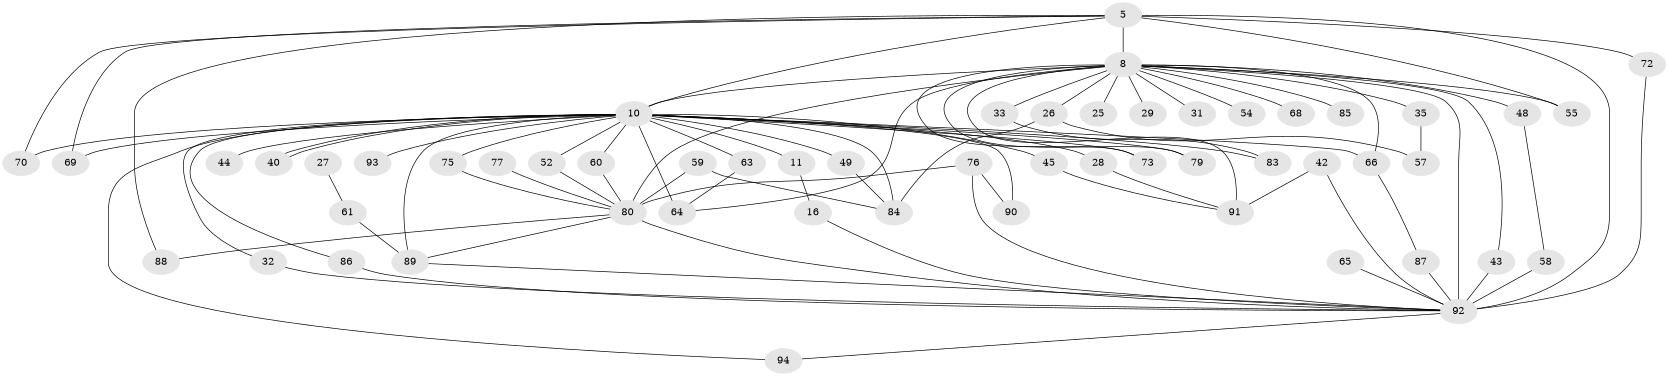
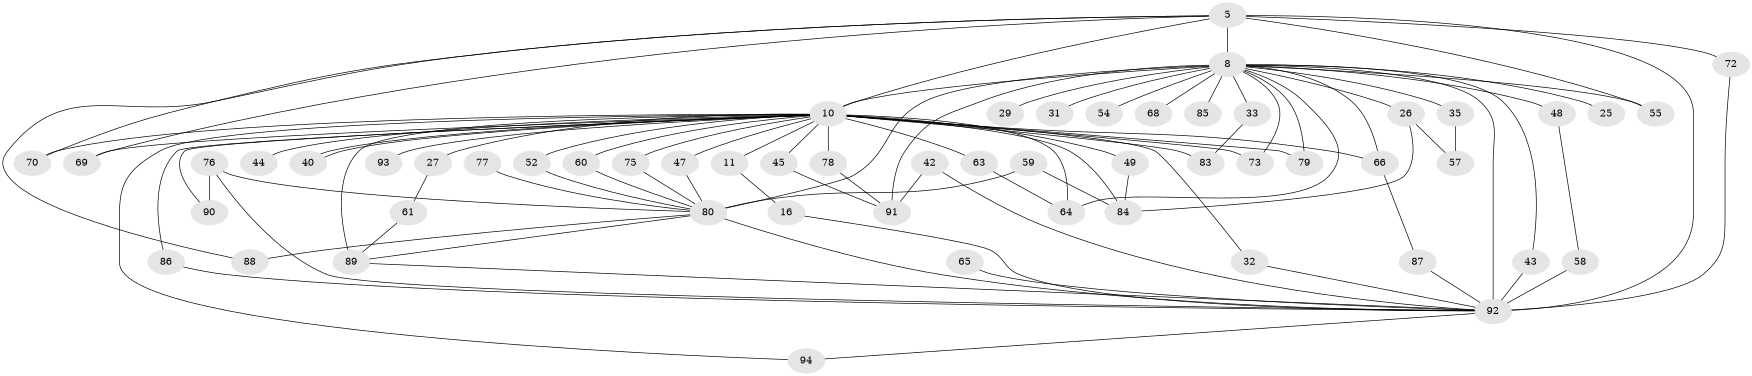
edge "10" -- "27": added
node "47": added
node "28": label "28" -> "78"
